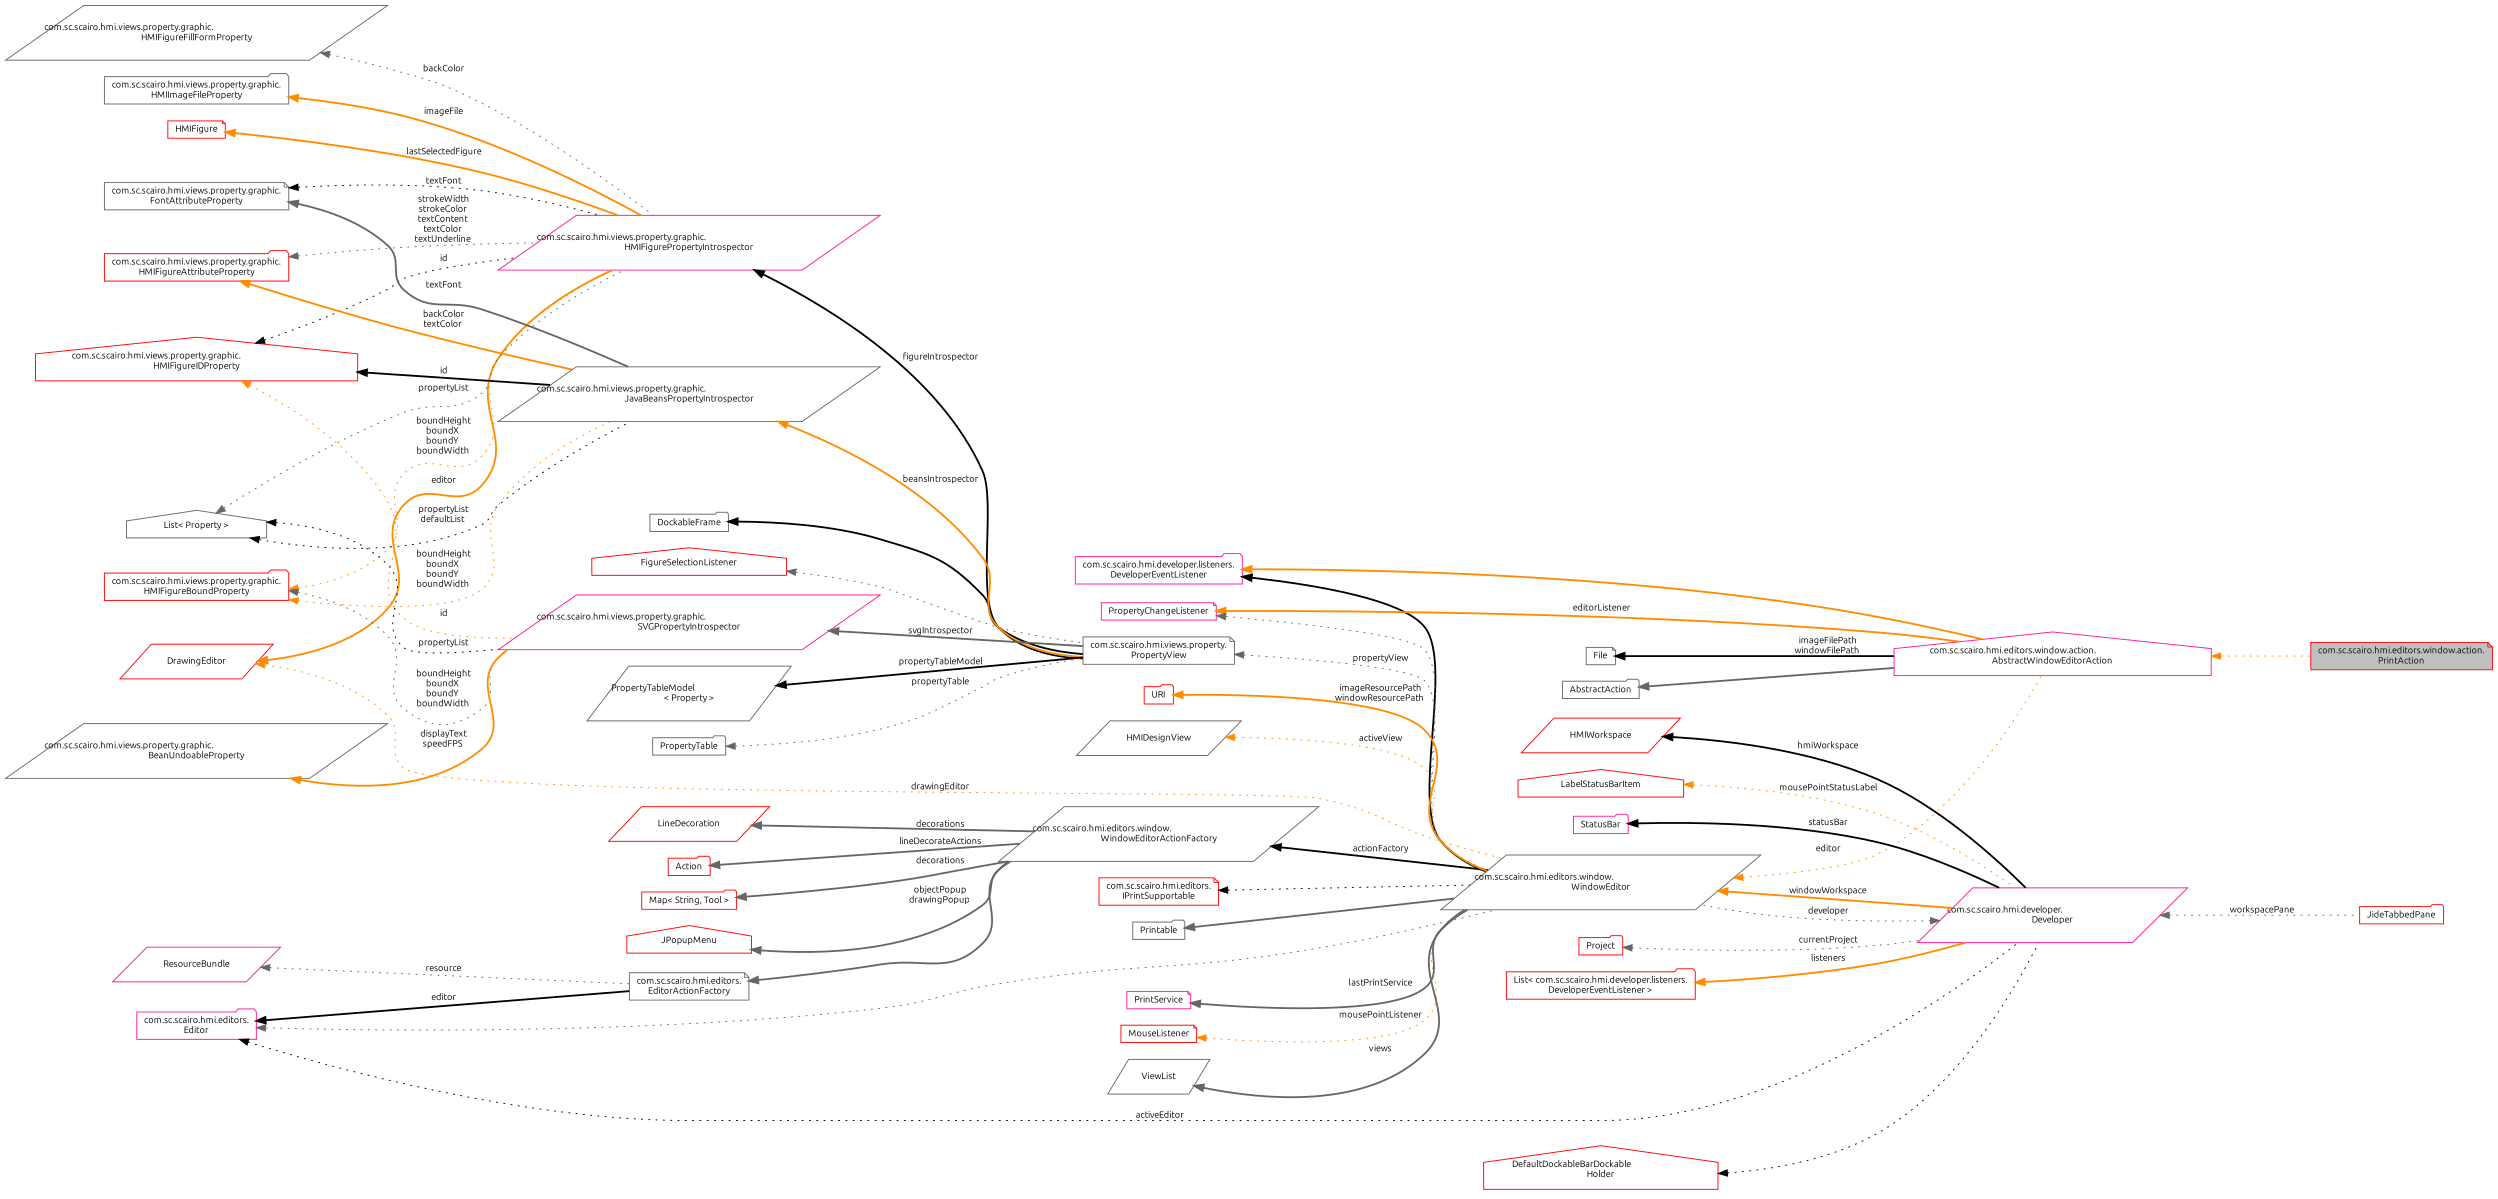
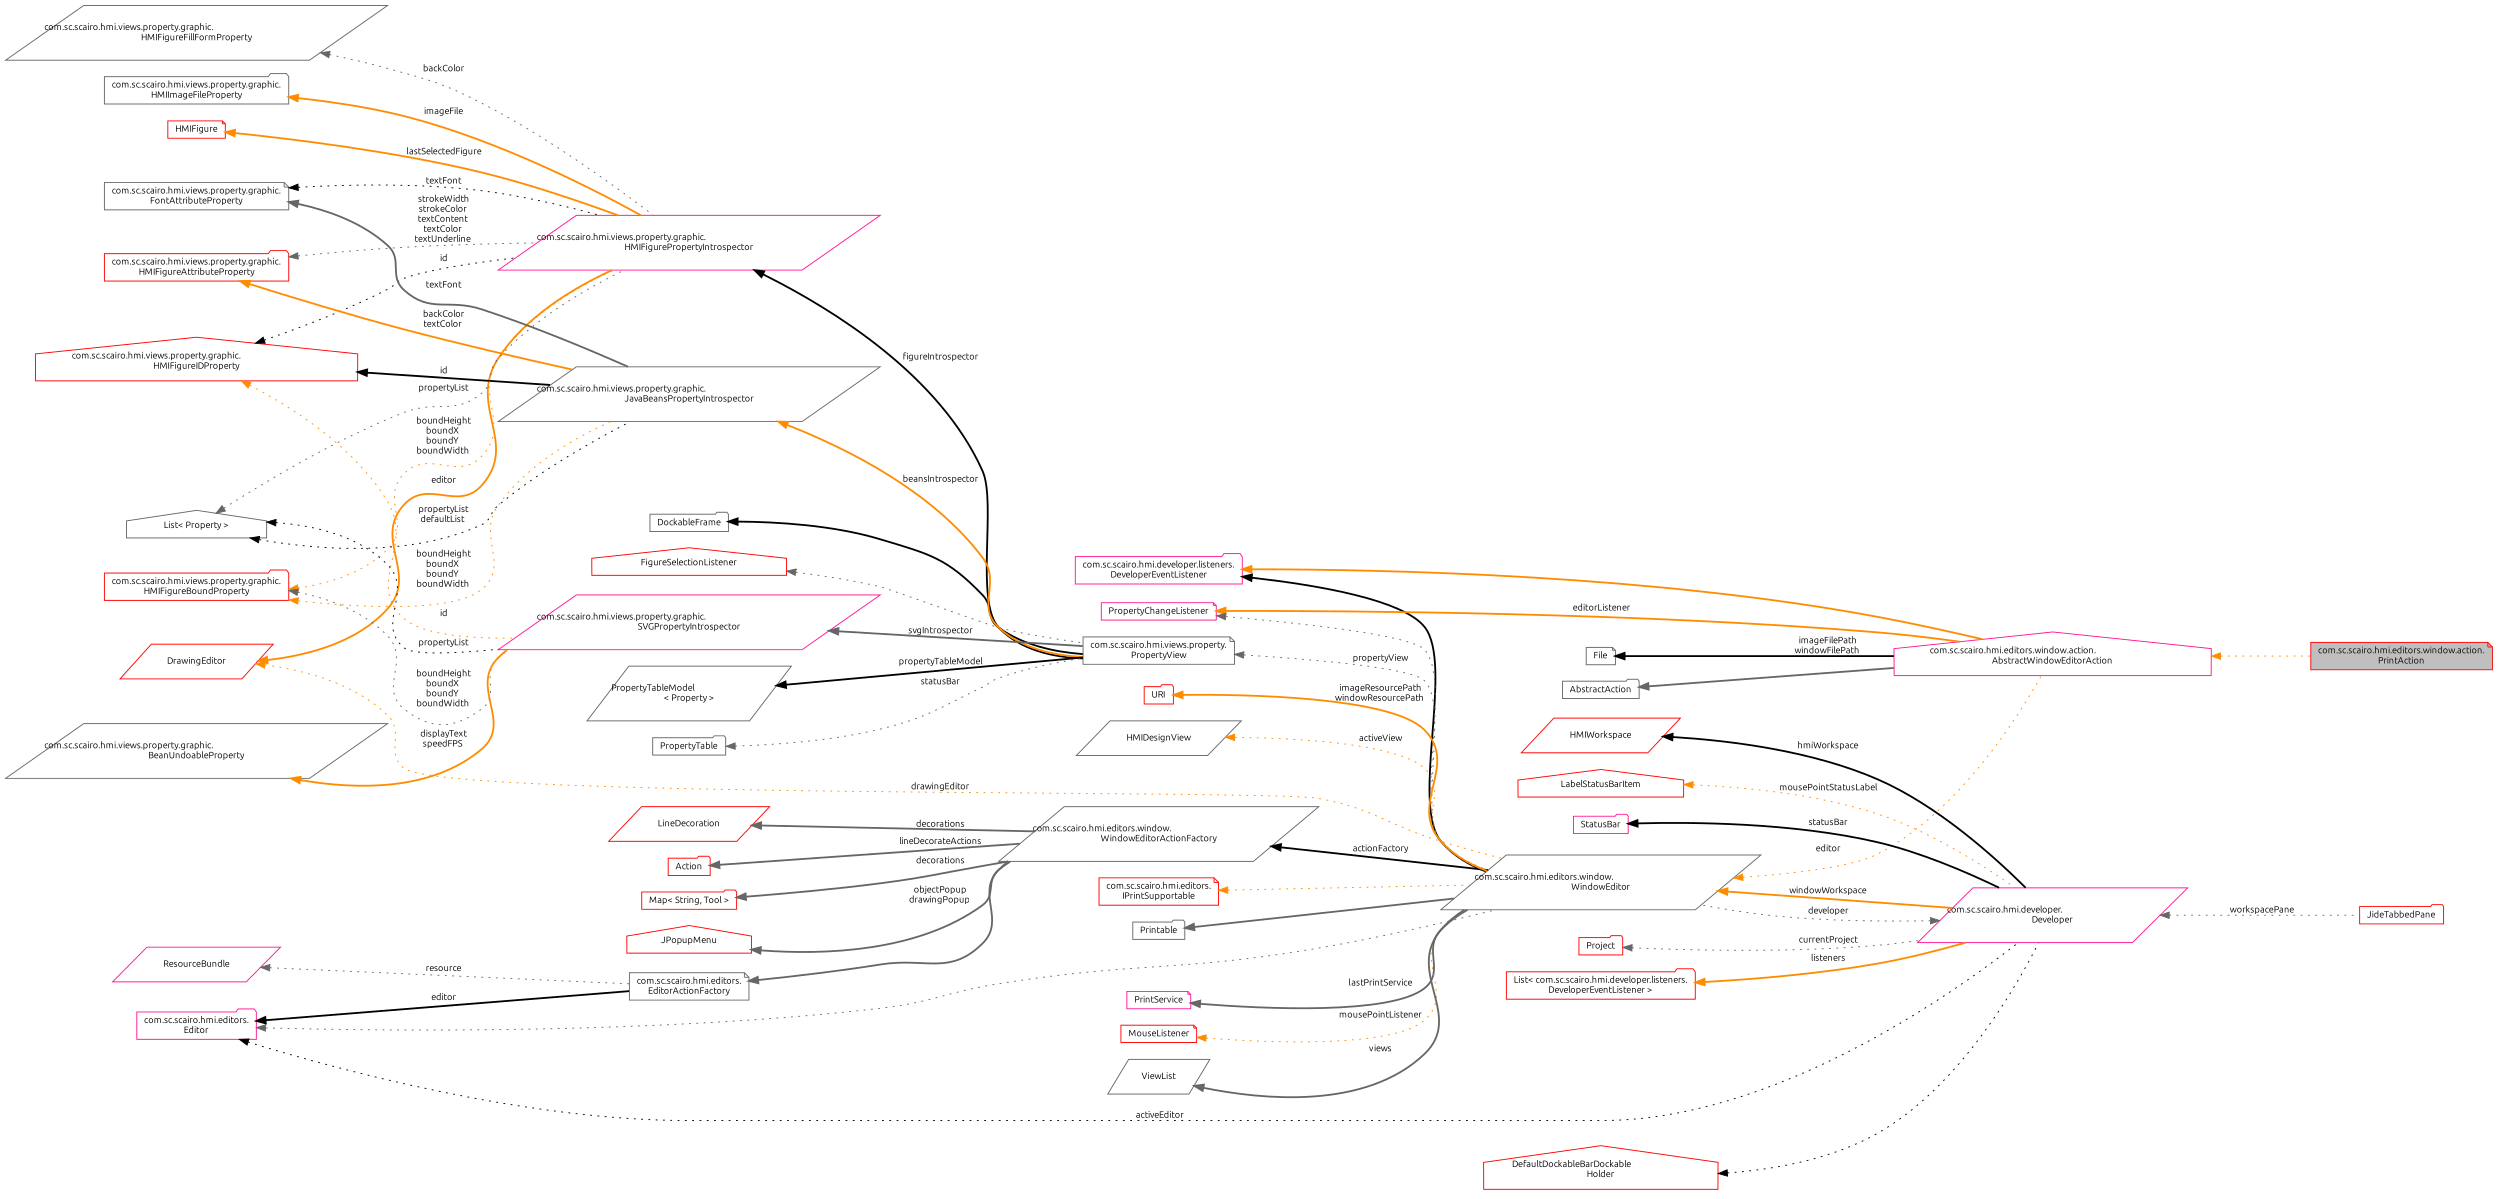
edge "com.sc.scairo.hmi.views.property. PropertyView" -> "PropertyTable": label " propertyTable" -> " statusBar"
edge "com.sc.scairo.hmi.editors.window. WindowEditor" -> "com.sc.scairo.hmi.editors. IPrintSupportable": color black -> darkorange
